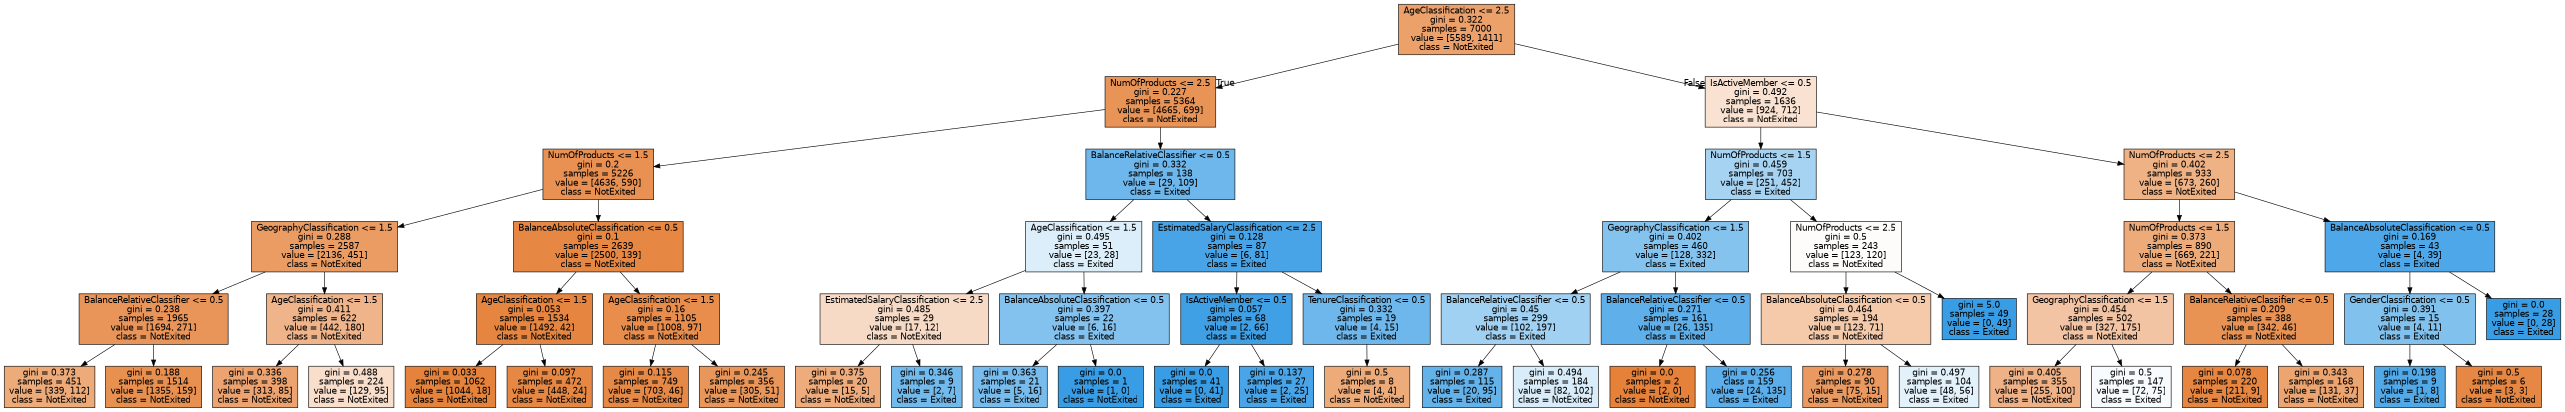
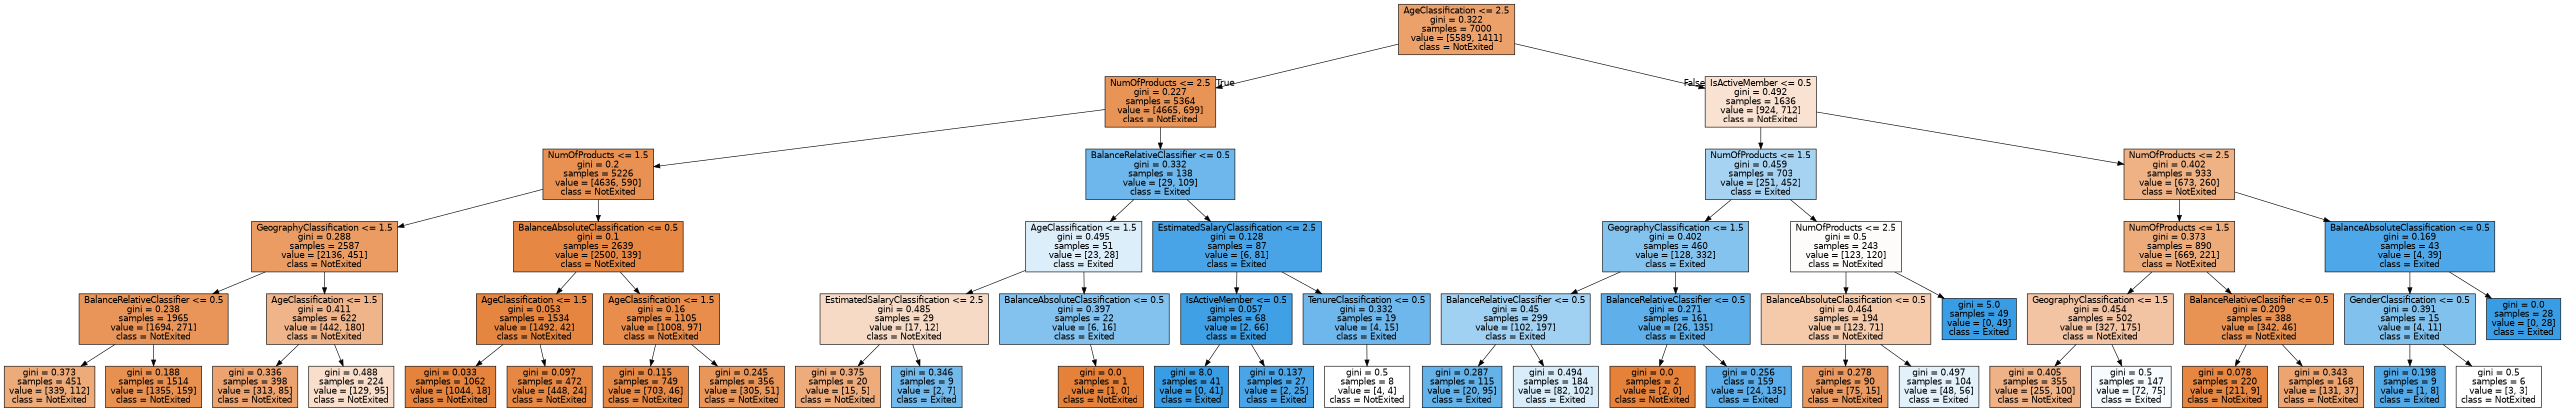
node "gini = 0.363 samples = 21 value = [5, 16] class = Exited": removed
node "gini = 0.0 samples = 1 value = [1, 0] class = NotExited": fillcolor #399de5 -> #e58139
node "gini = 0.0 samples = 41 value = [0, 41] class = Exited": label "gini = 0.0 samples = 41 value = [0, 41] class = Exited" -> "gini = 8.0 samples = 41 value = [0, 41] class = Exited"
node "gini = 0.5 samples = 8 value = [4, 4] class = NotExited": fillcolor #eeab7a -> #ffffff
node "gini = 0.494 samples = 184 value = [82, 102] class = NotExited": label "gini = 0.494 samples = 184 value = [82, 102] class = NotExited" -> "gini = 0.494 samples = 184 value = [82, 102] class = Exited"
node "gini = 0.5 samples = 6 value = [3, 3] class = NotExited": fillcolor #e68844 -> #ffffff
